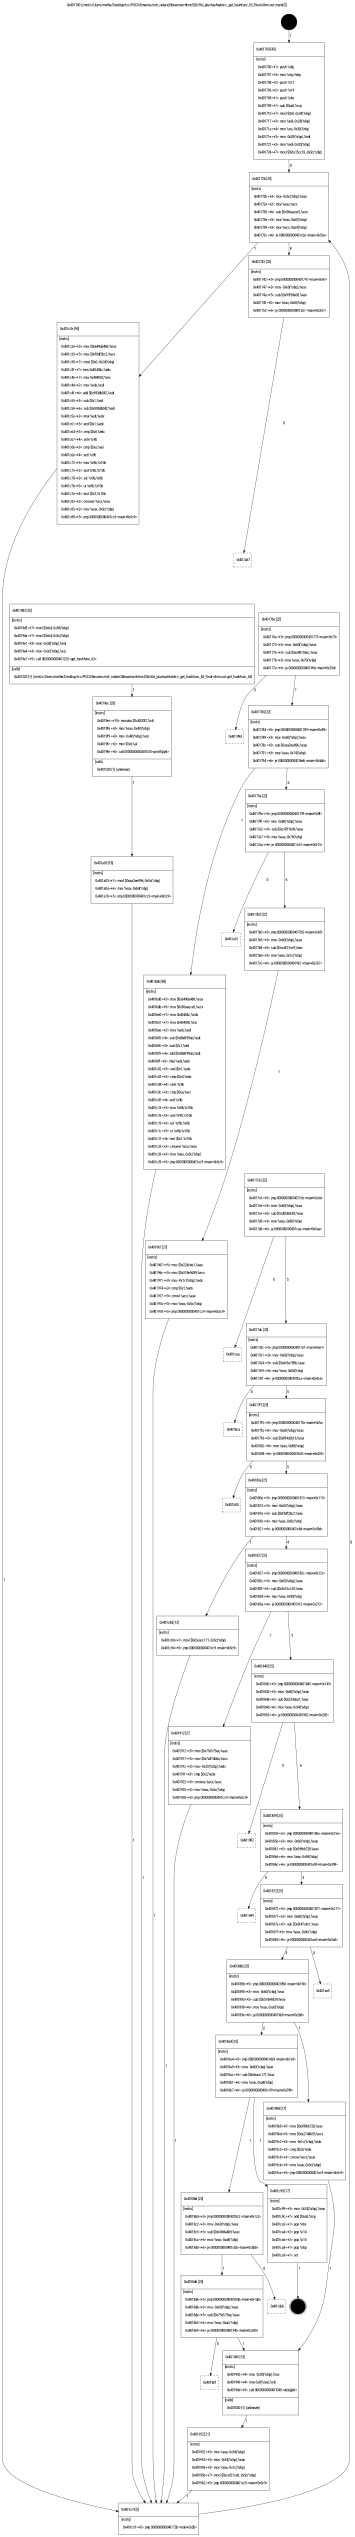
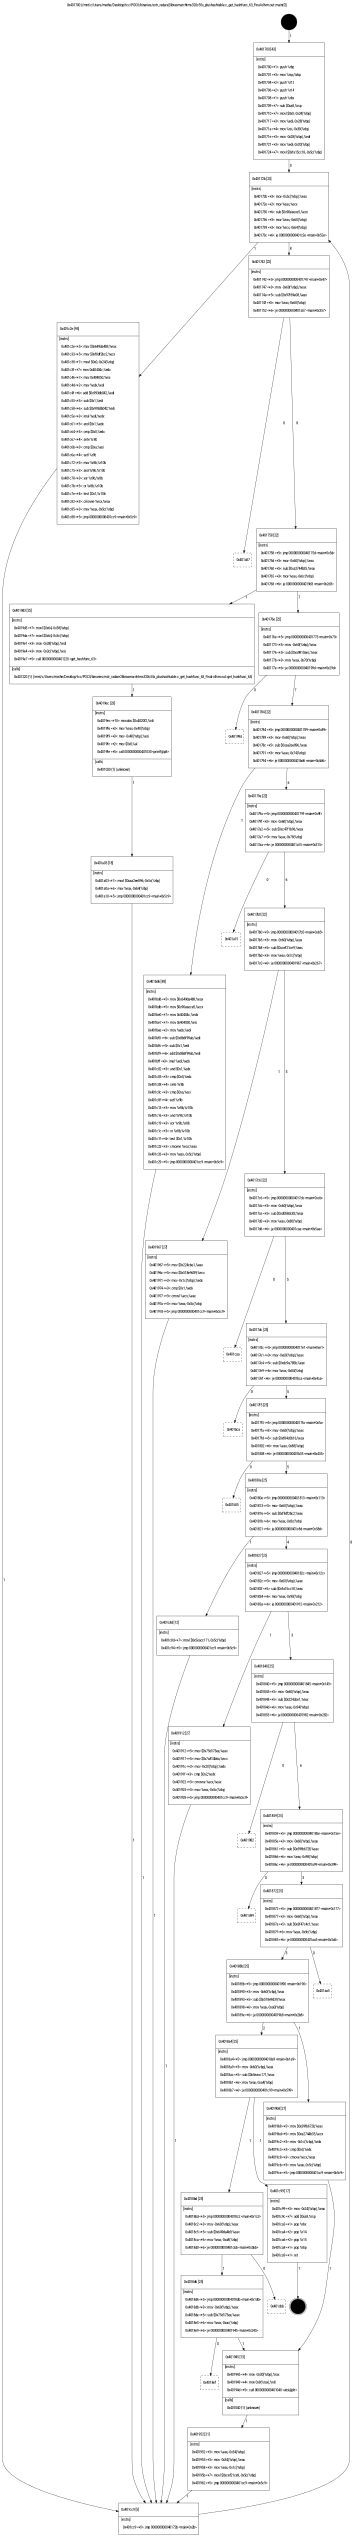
node "0x401758 [22]": added
edge "0x4017b0 [22]" -> "0x4017c6 [22]": added, label "5"
